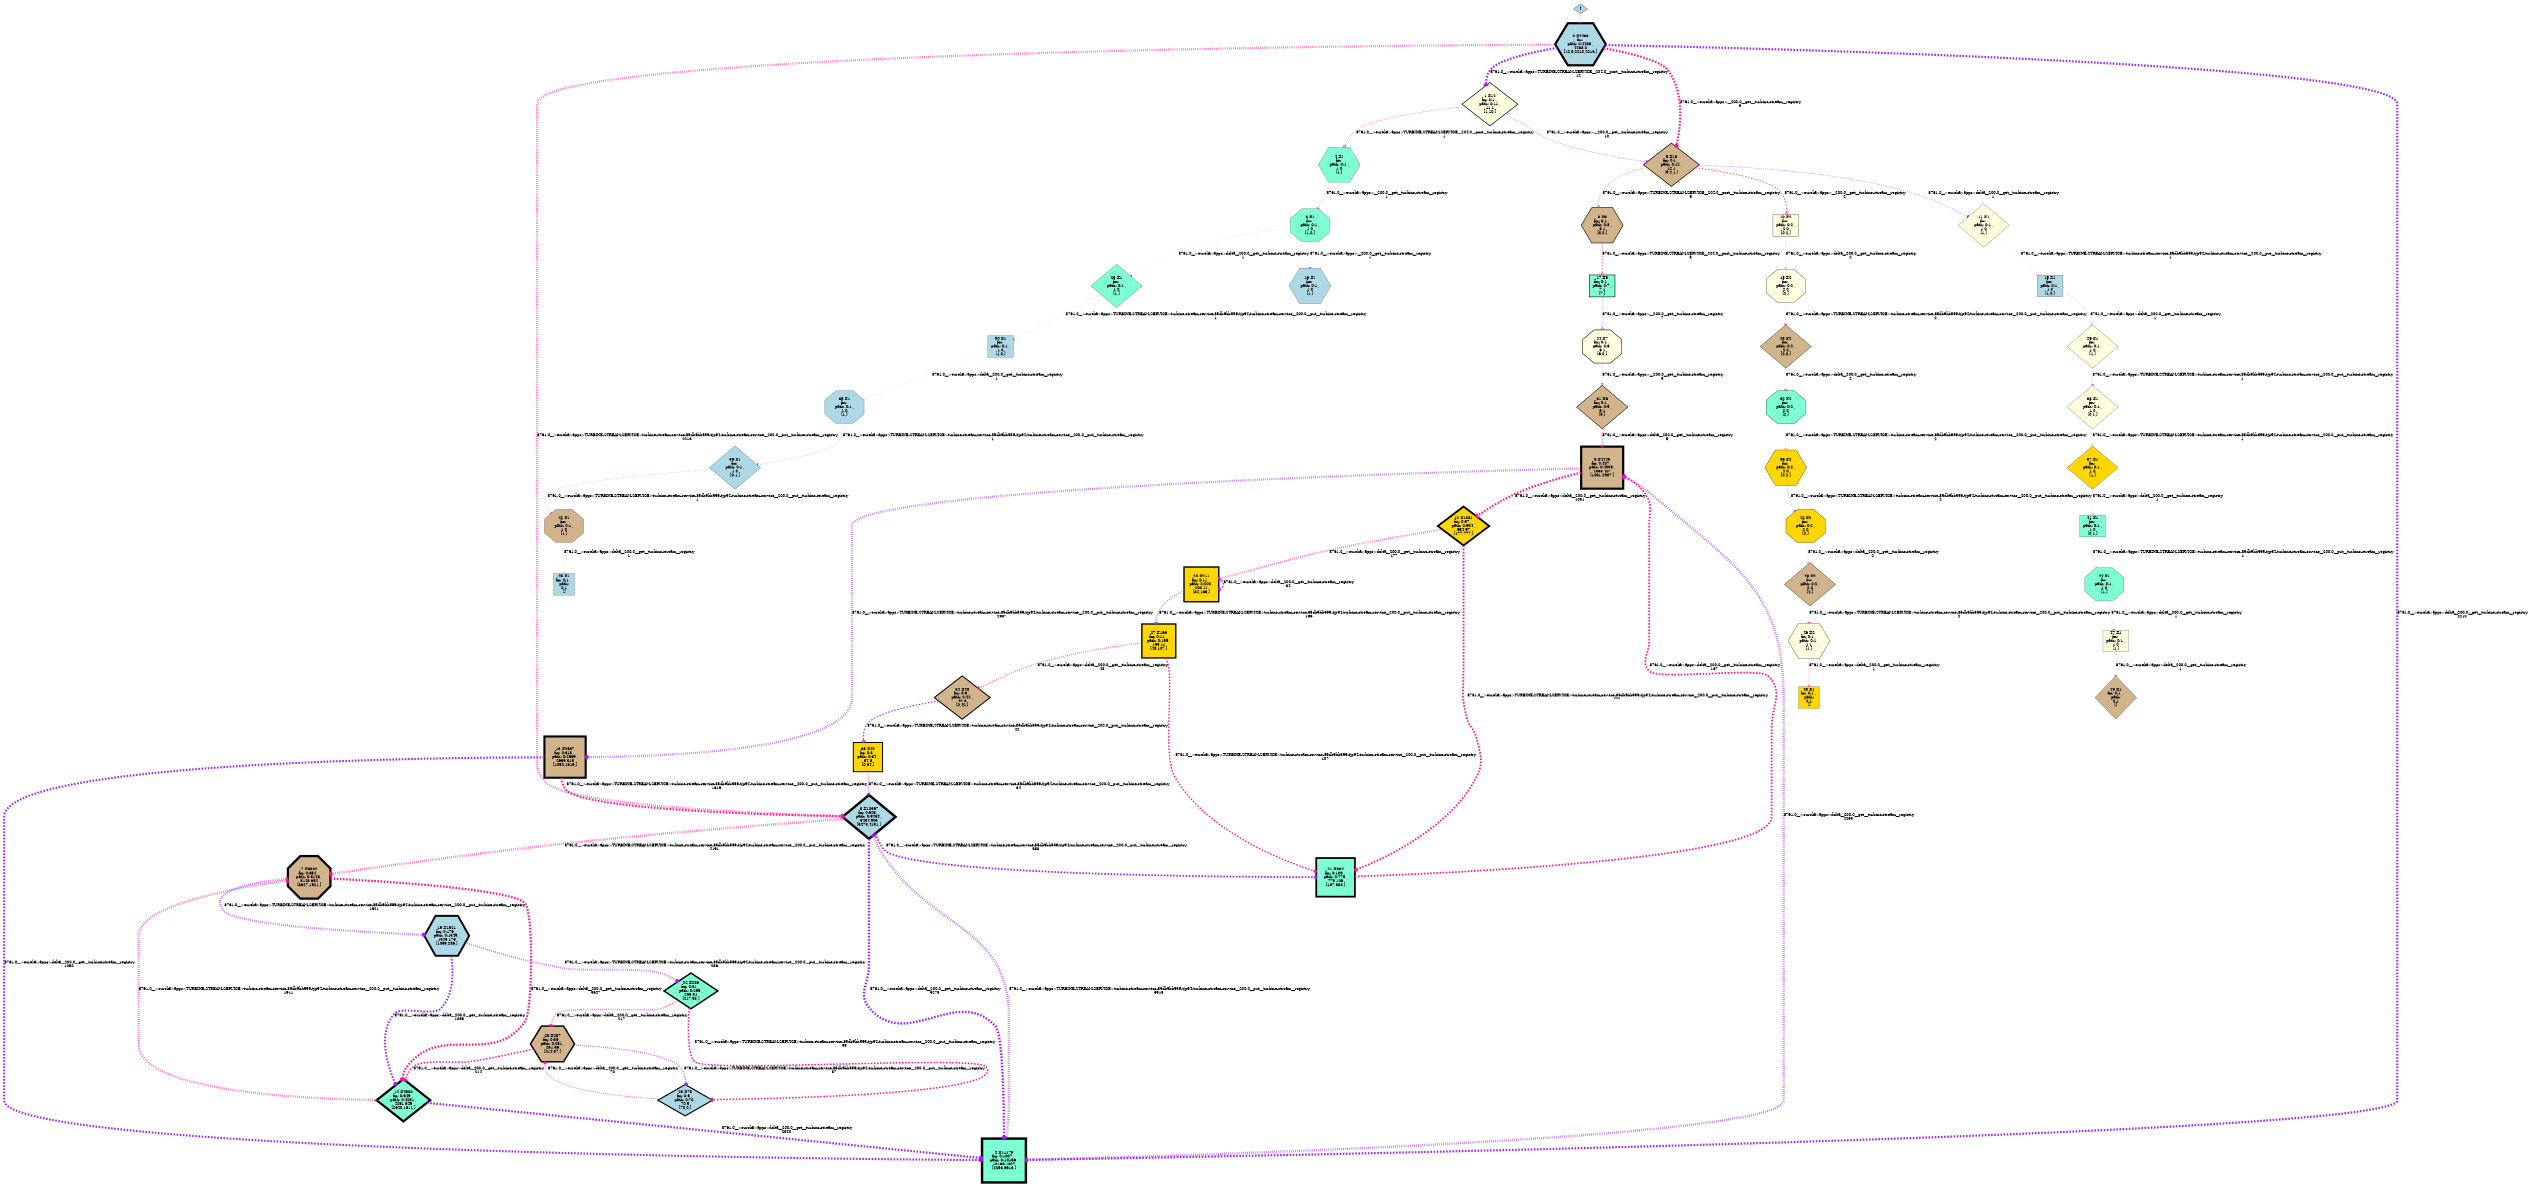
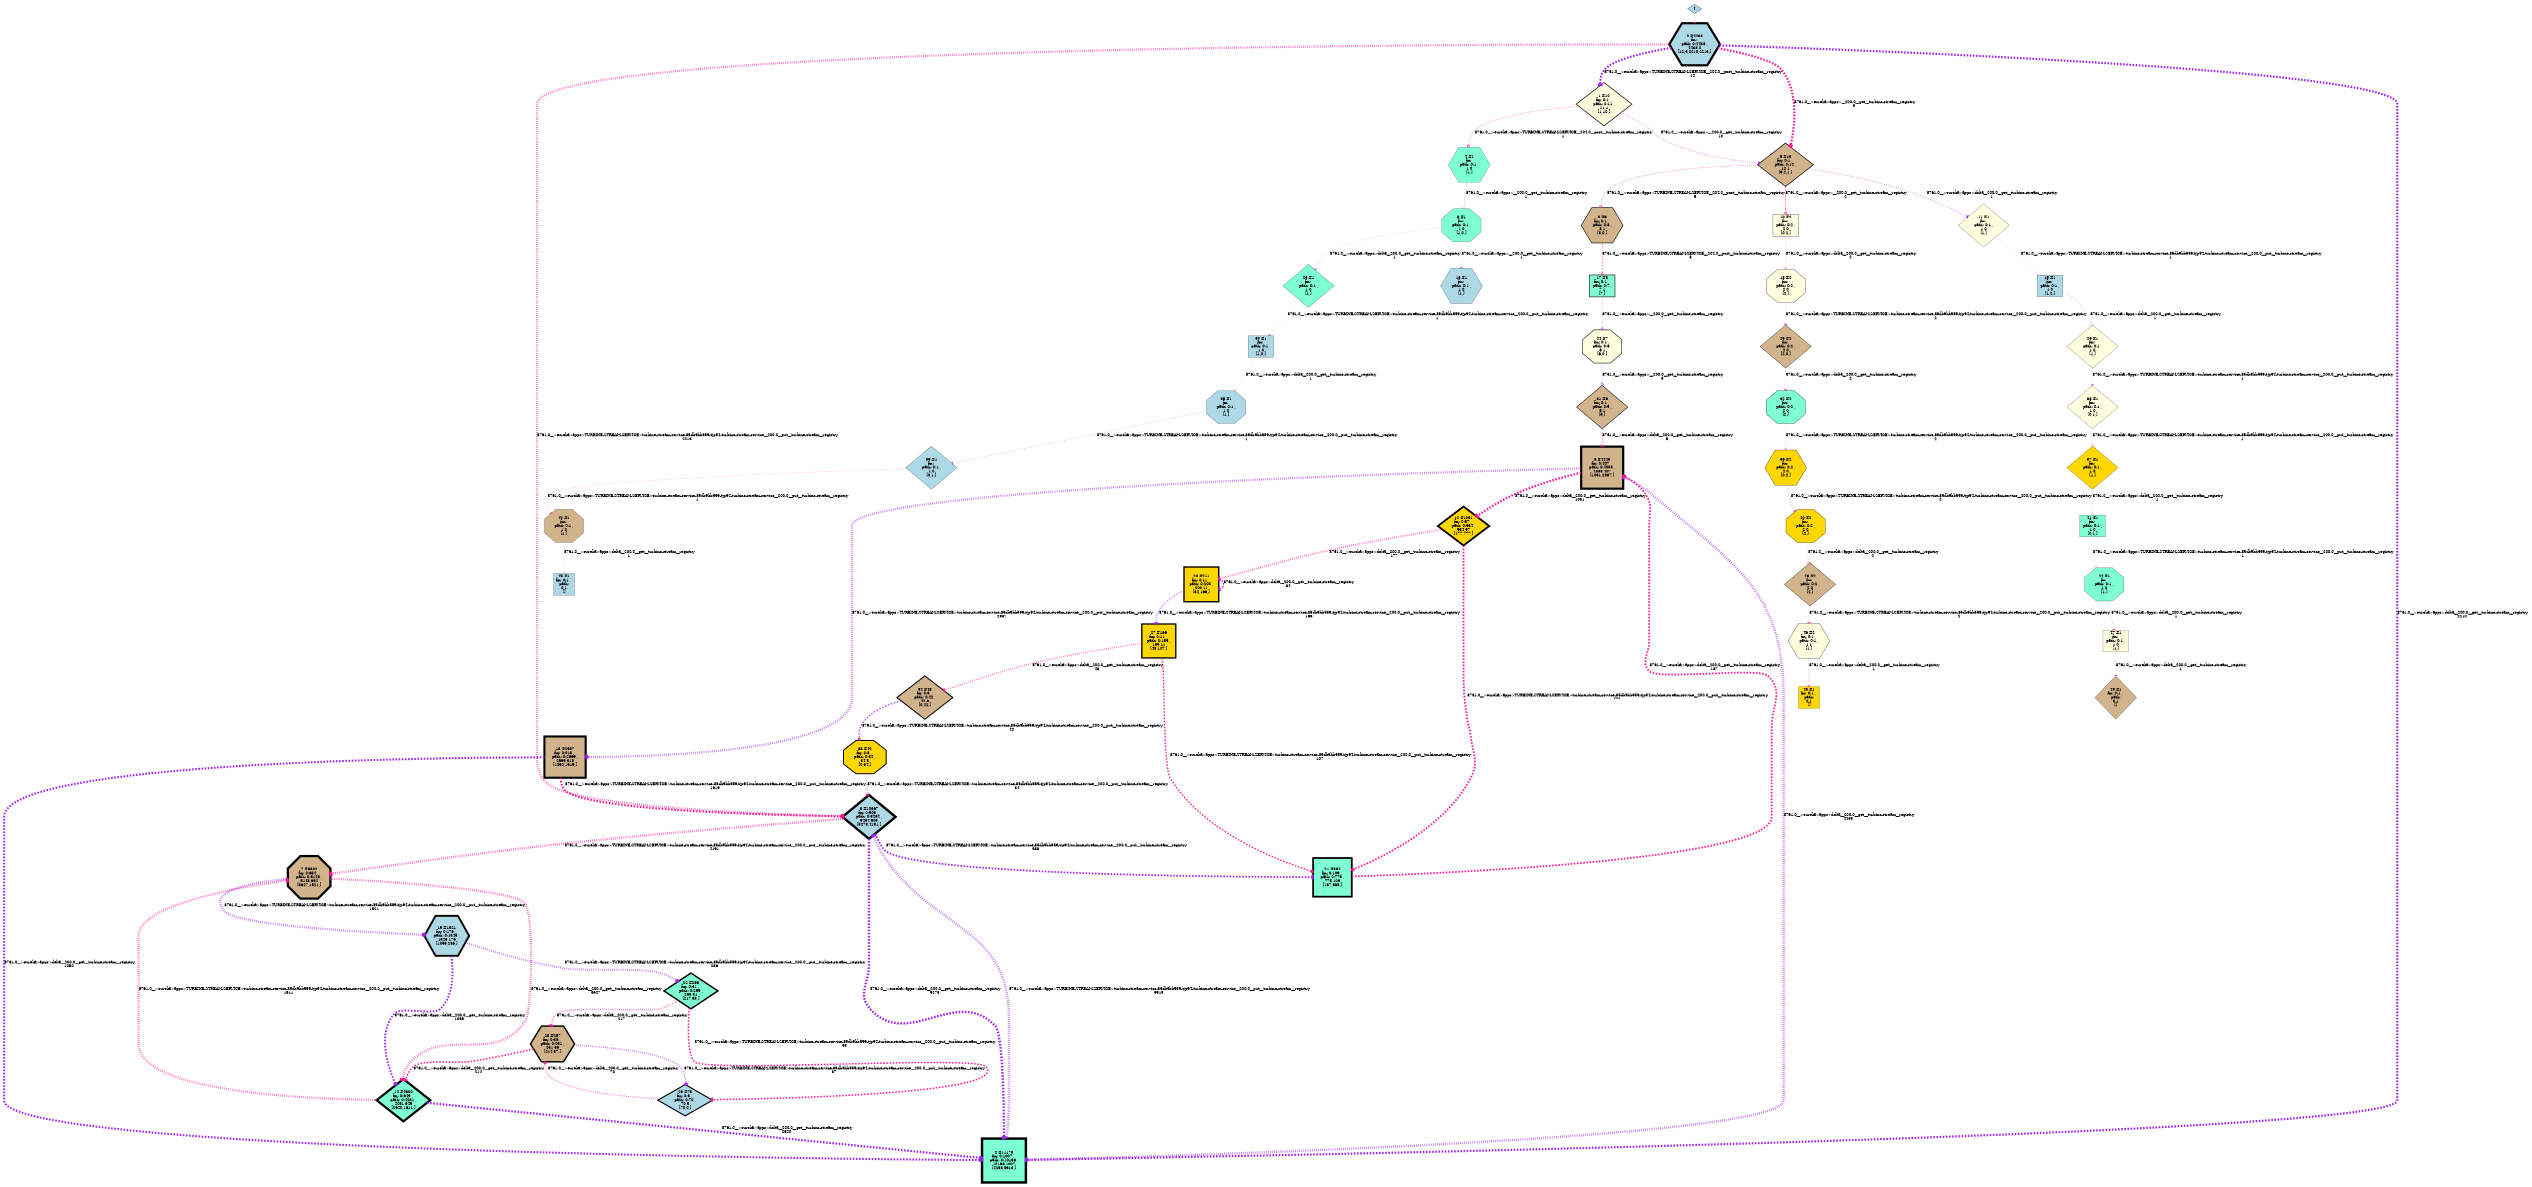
edge "4 #1 fin: path: 0:1 , 1 0 [1,]" -> "8 #1 fin: path: 0:1 , 1 0 [1,0,]": arrowhead tee -> odot
node "38 #42 fin: 0:8 , path: 0:34 , 34 8 [0,34,]": shape box -> octagon
edge "7 #5802 fin: 0:654 , path: 0:5148 , 5148 654 [3627,1521,]" -> "14 #4900 fin: 0:649 , path: 0:4251 , 4251 649 [2640,1611,]": style dashed -> dotted
